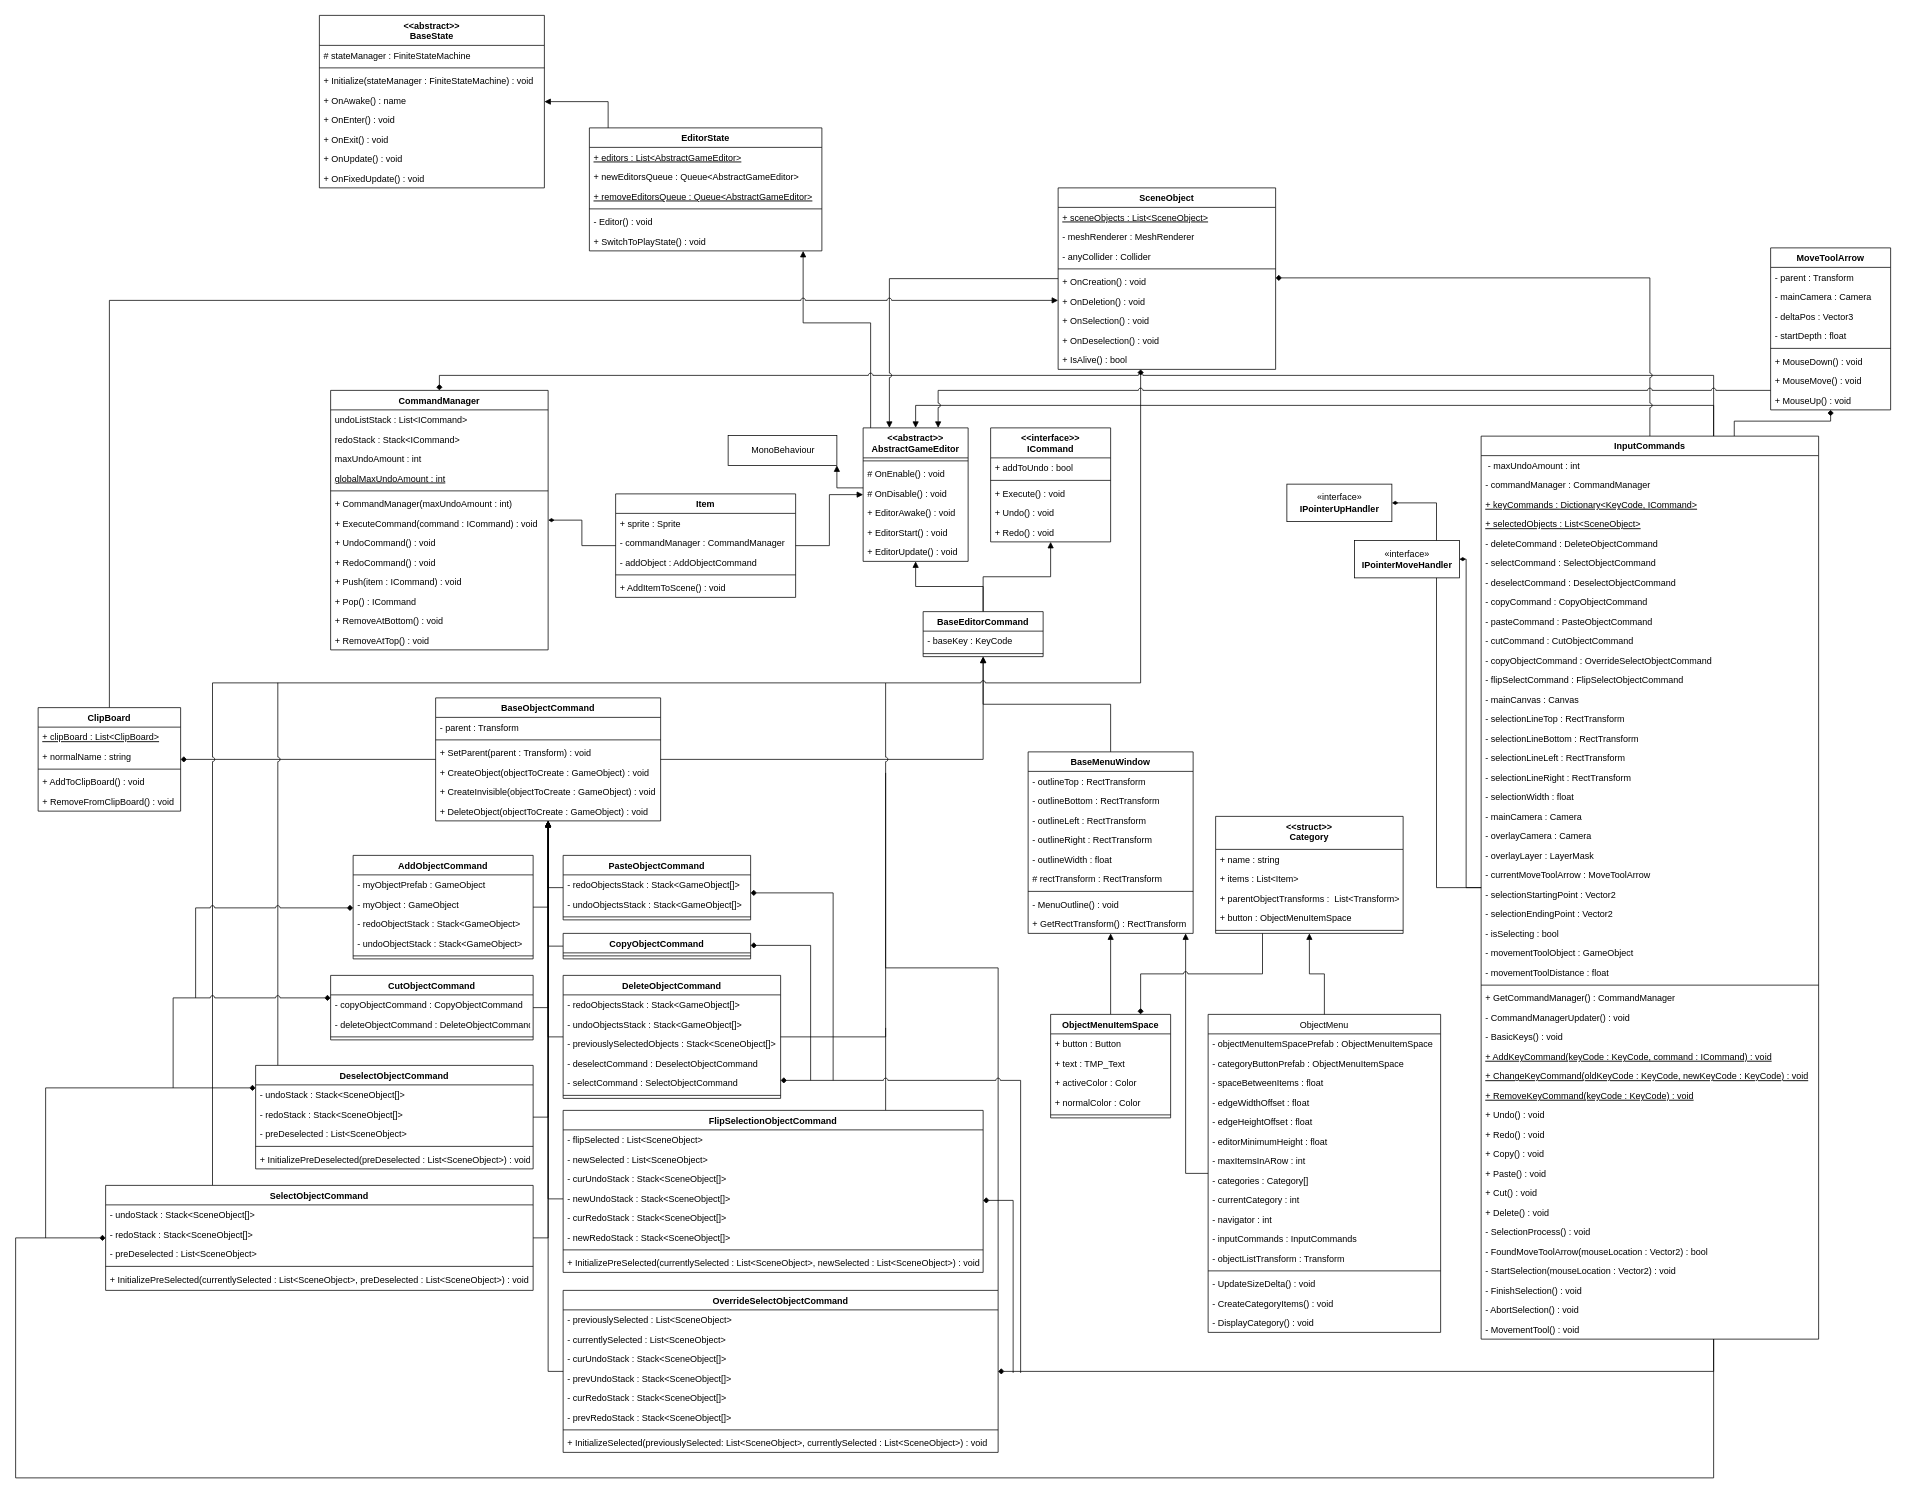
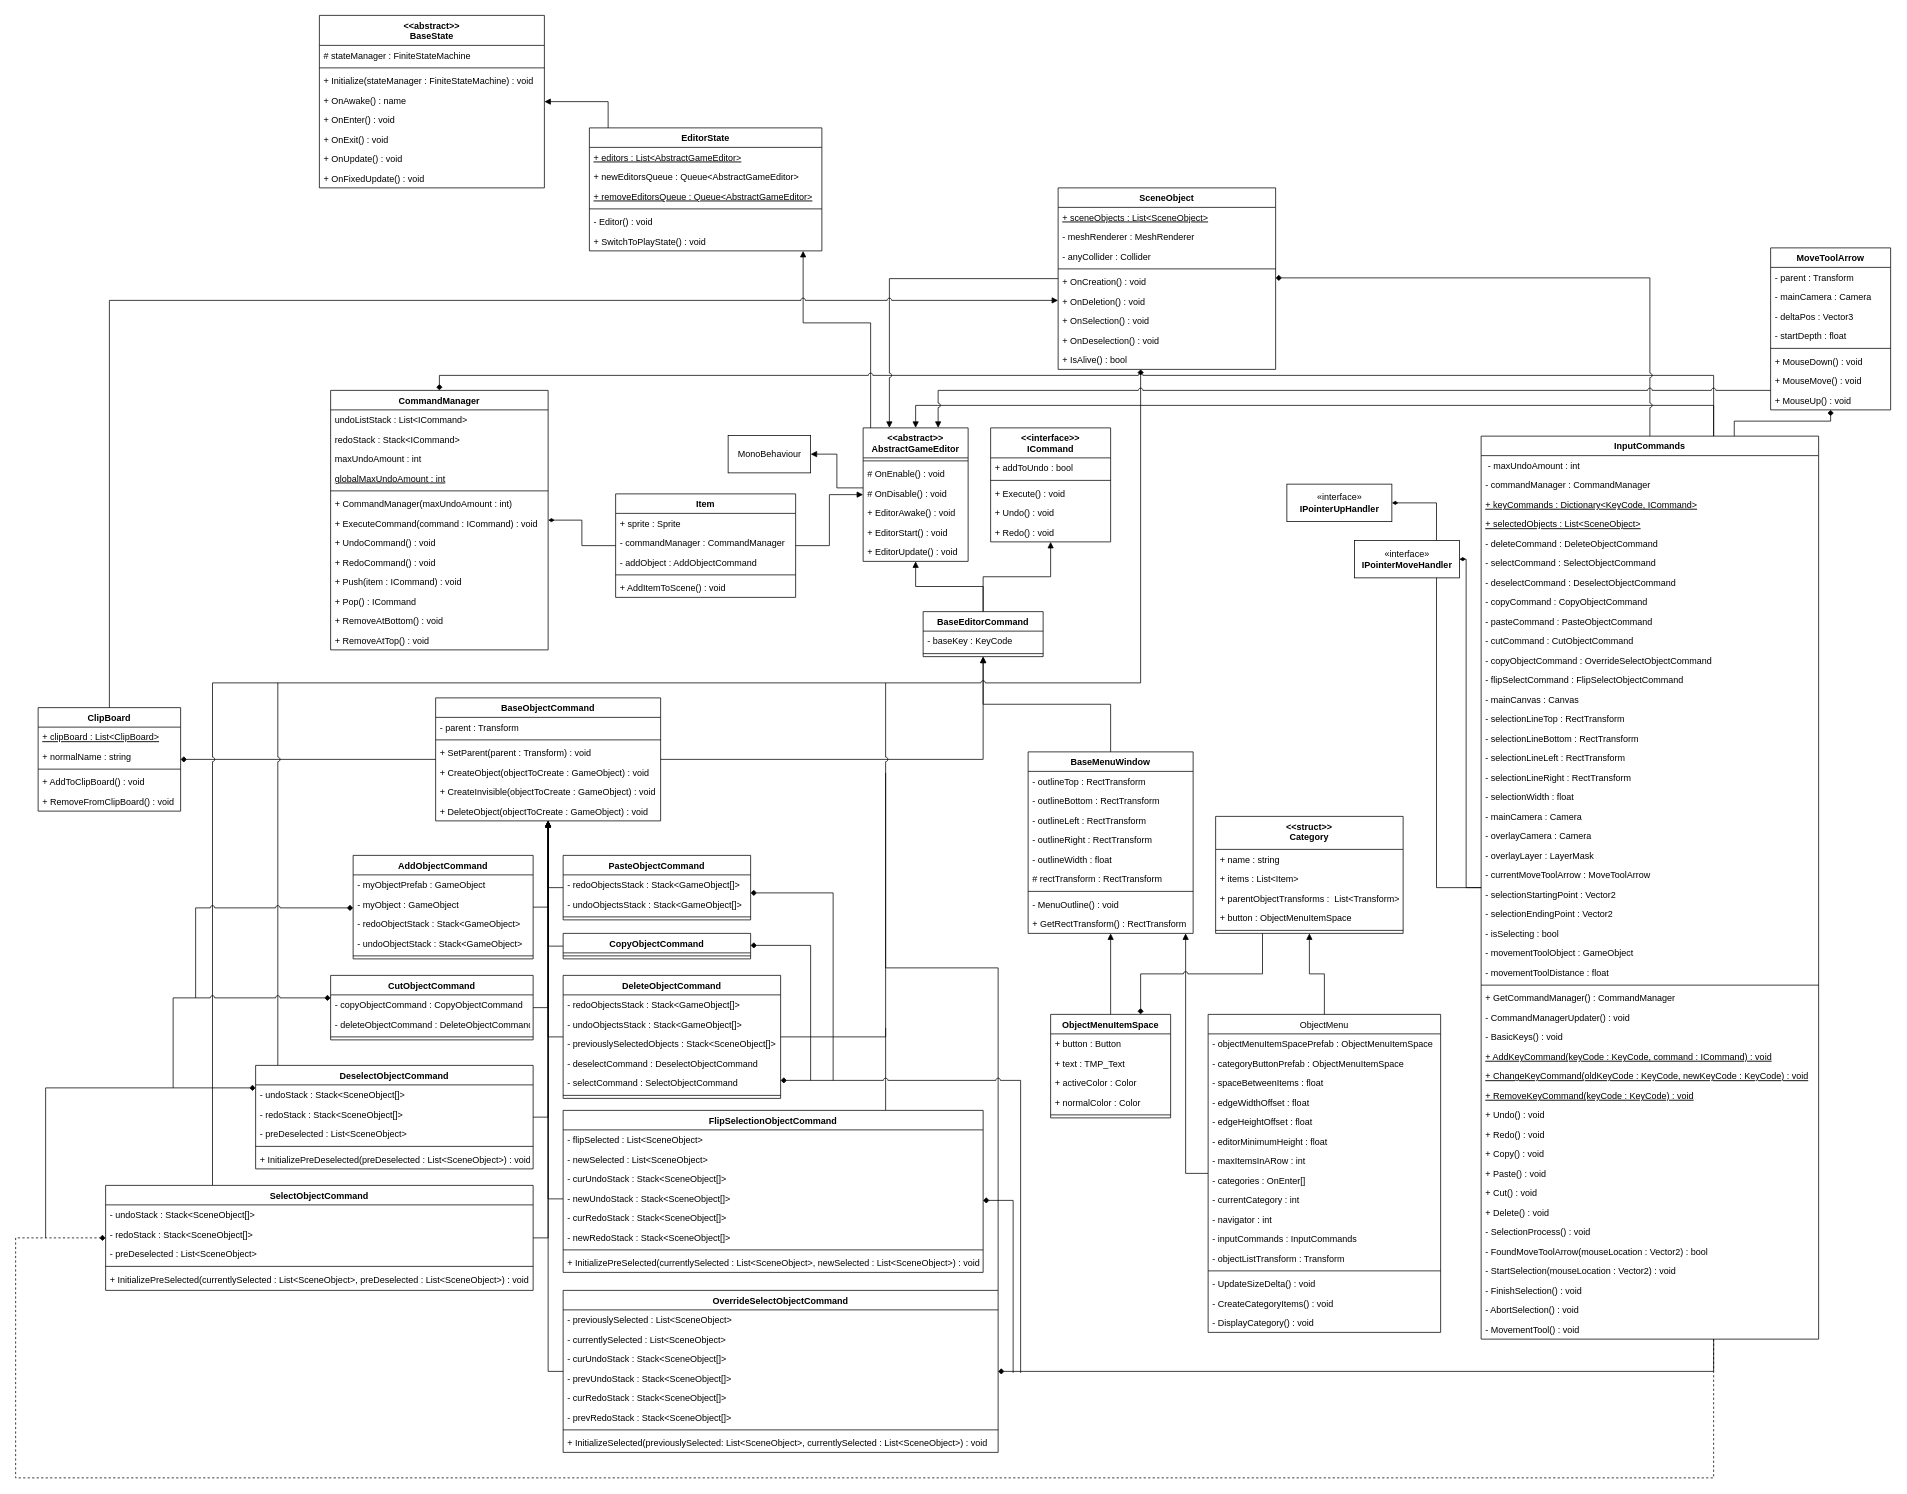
node "MonoBehaviour": size 109x30 -> 83x38
node "- categories : Category[]": label "- categories : Category[]" -> "- categories : OnEnter[]"
edge "InputCommands" -> "SelectObjectCommand": style solid -> dashed
